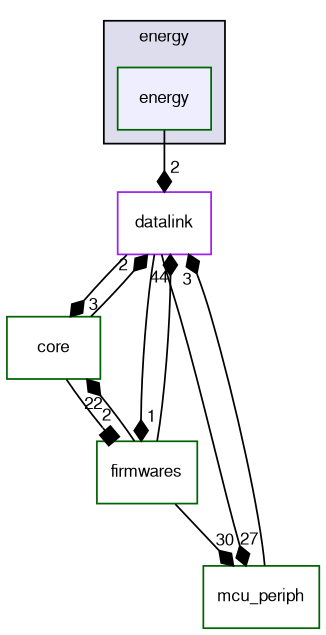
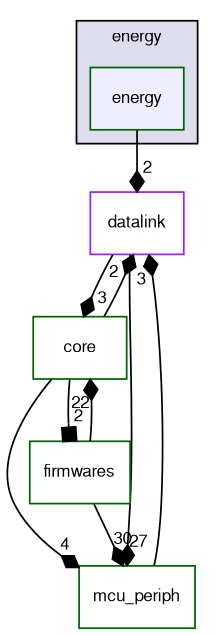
edge "datalink" -> "firmwares": removed
edge "firmwares" -> "datalink": removed
edge "core" -> "mcu_periph": added
